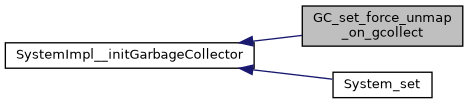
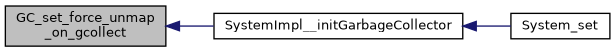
edge "GC_set_force_unmap _on_gcollect" -> "SystemImpl__initGarbageCollector": reversed
